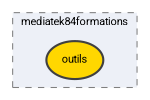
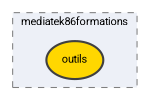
cluster "mediatek84formations": label "mediatek84formations" -> "mediatek86formations"
